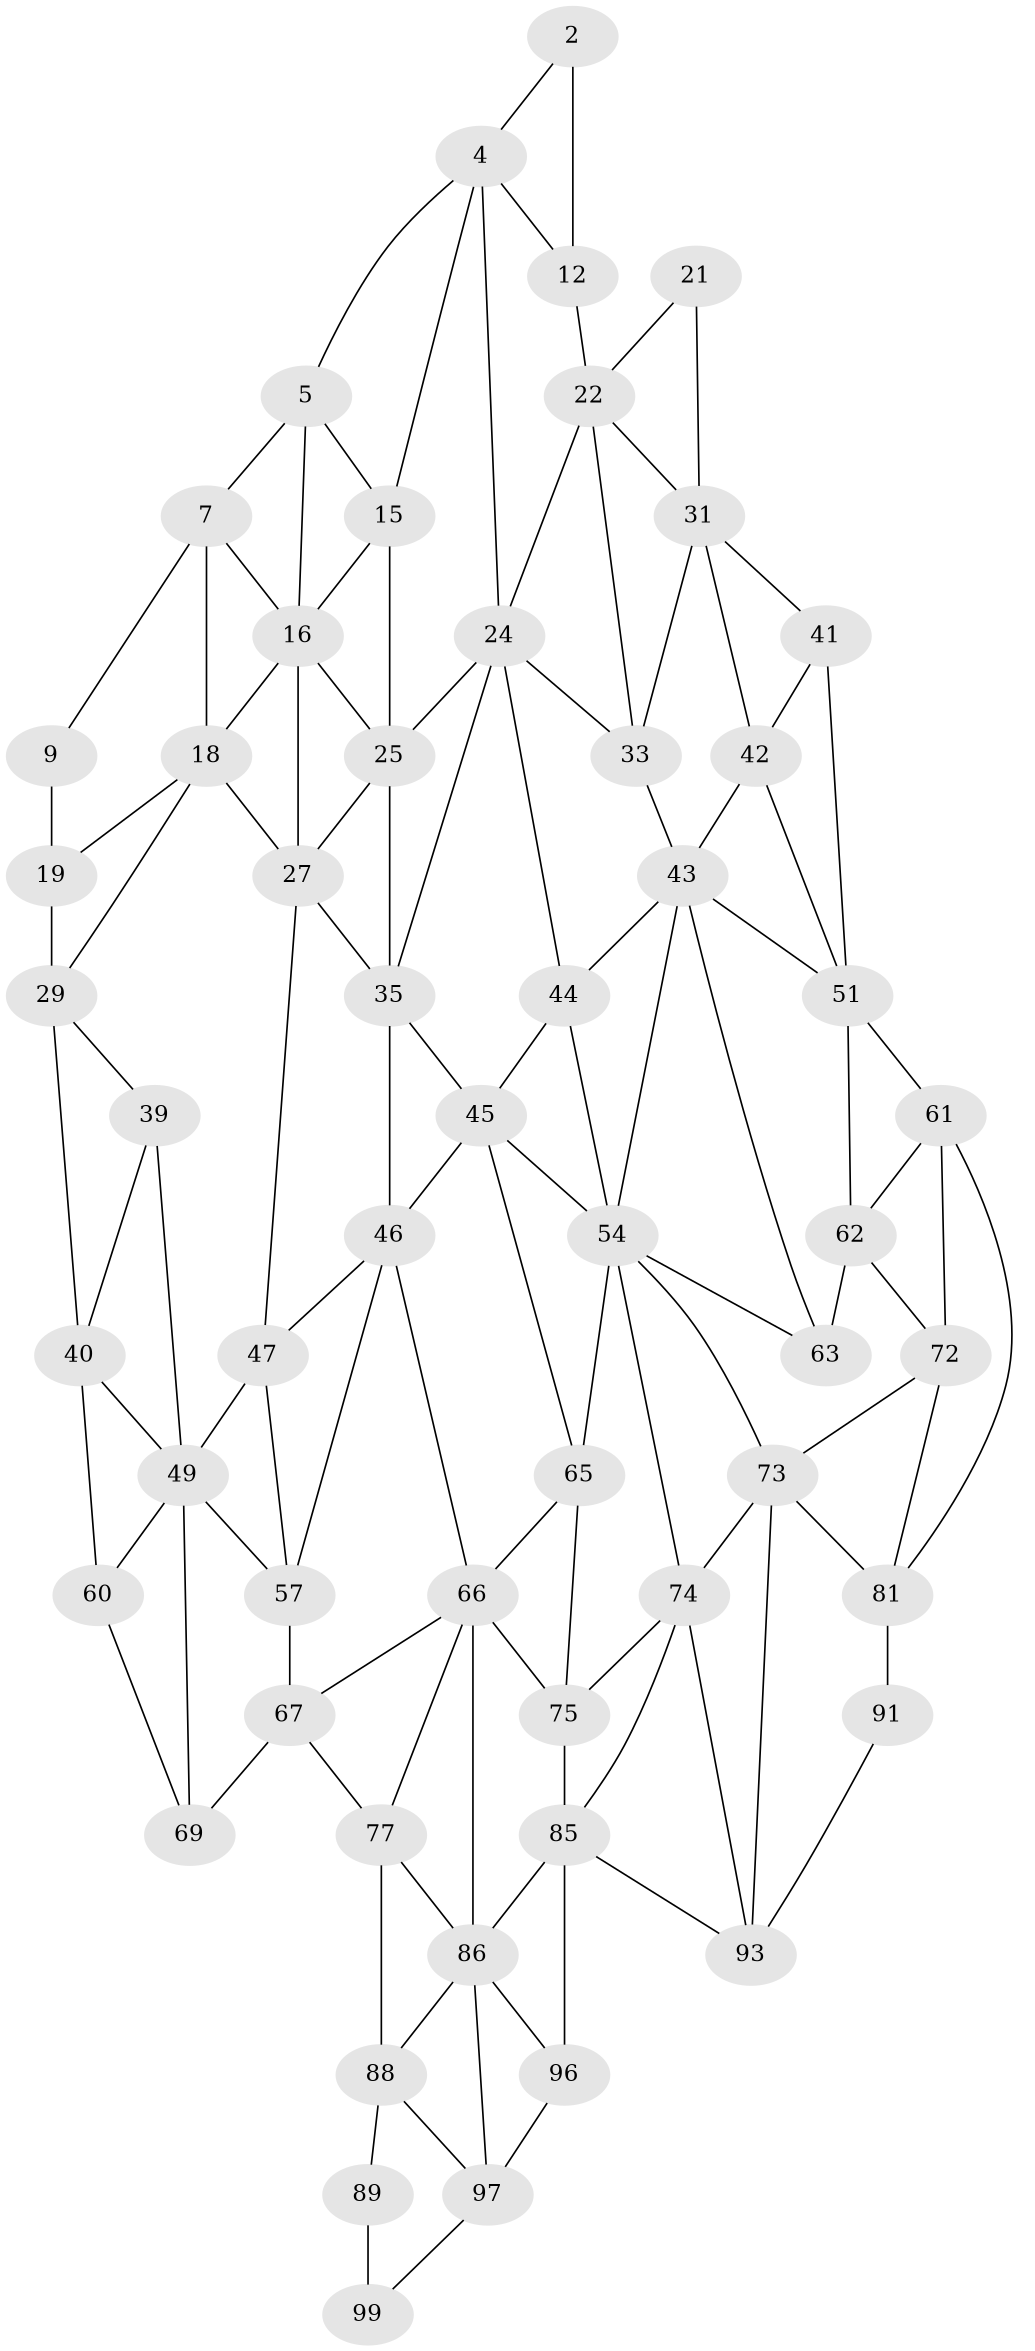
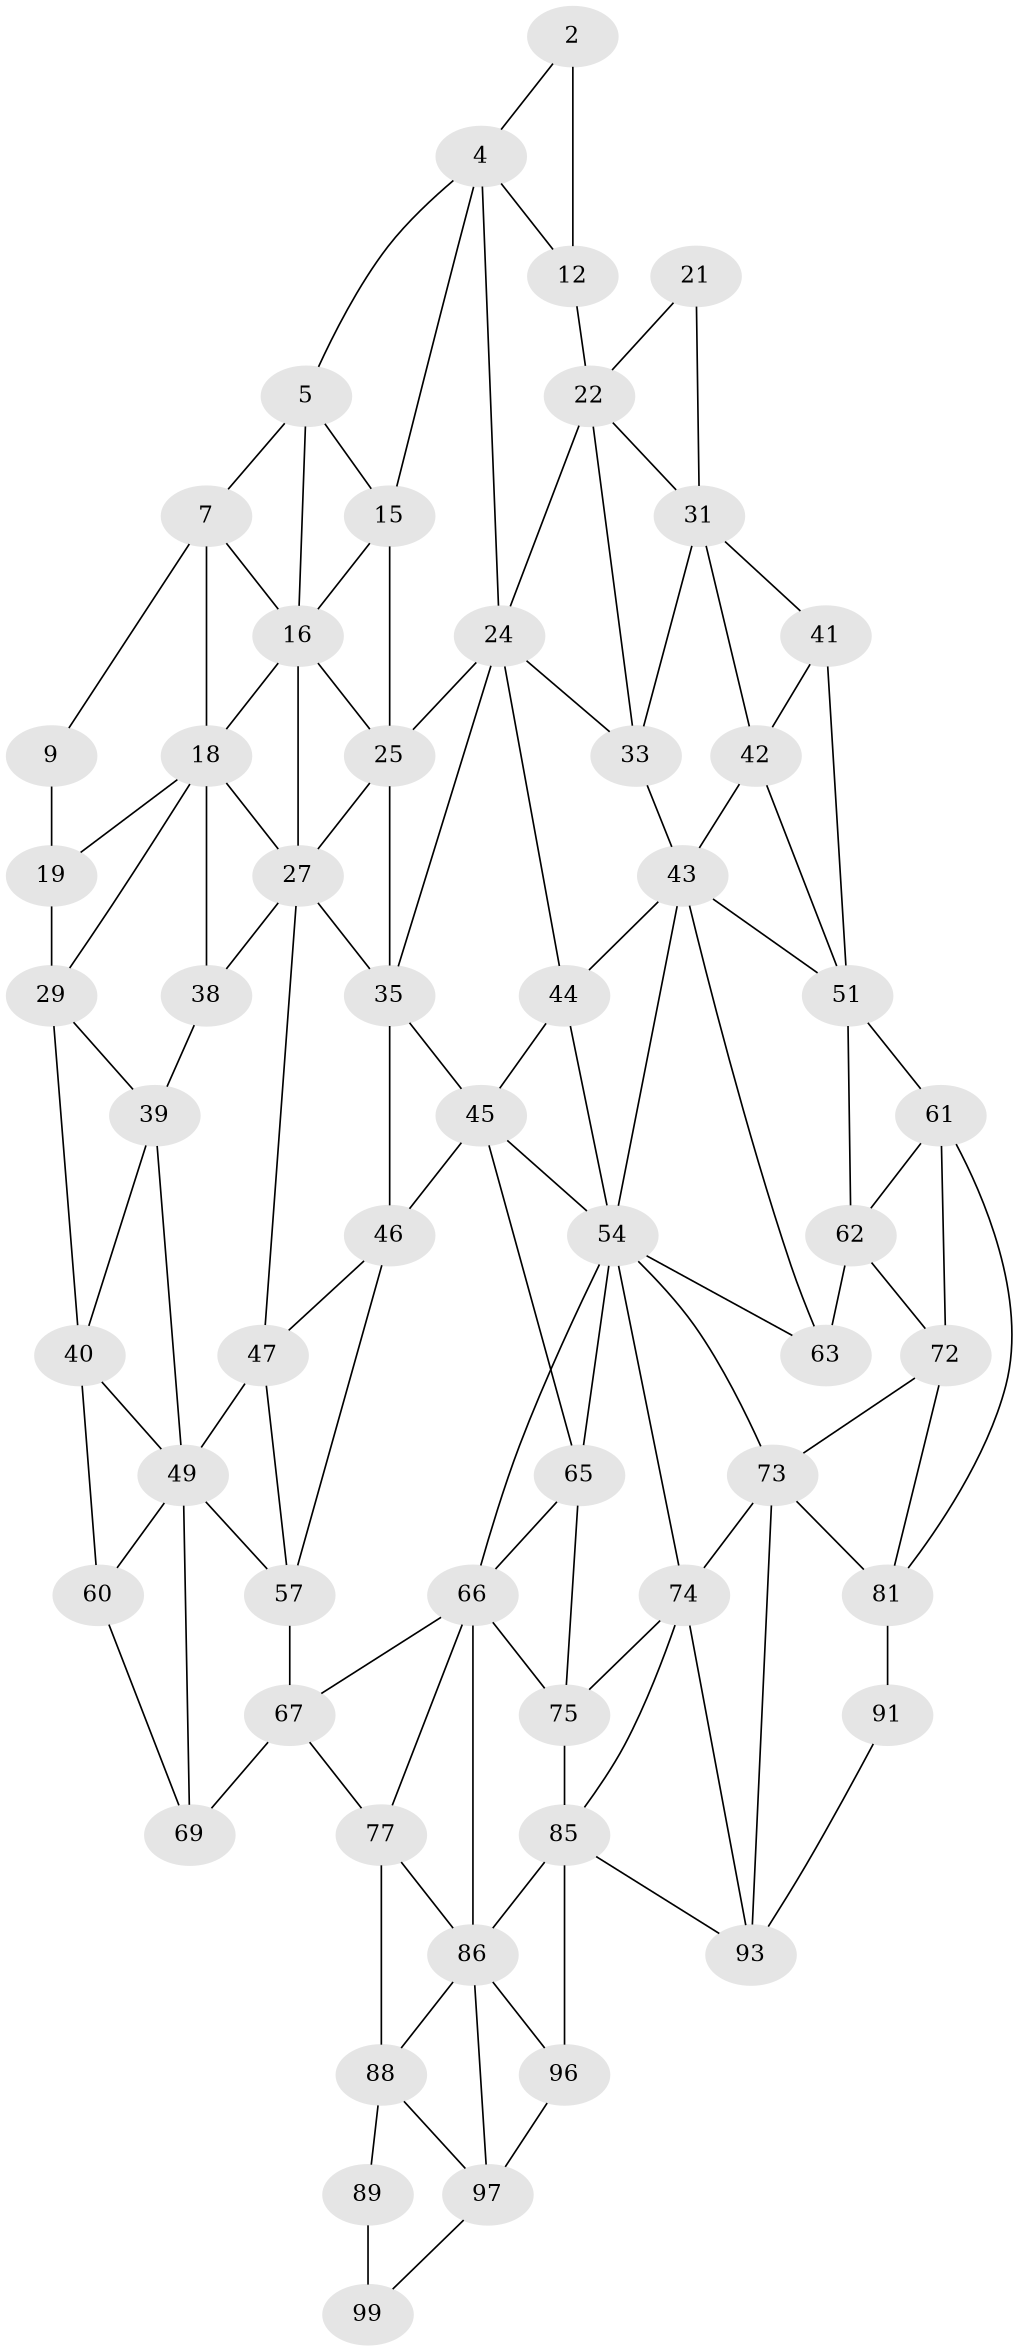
node "38": added
edge "46" -- "66": now "54" -- "66"
